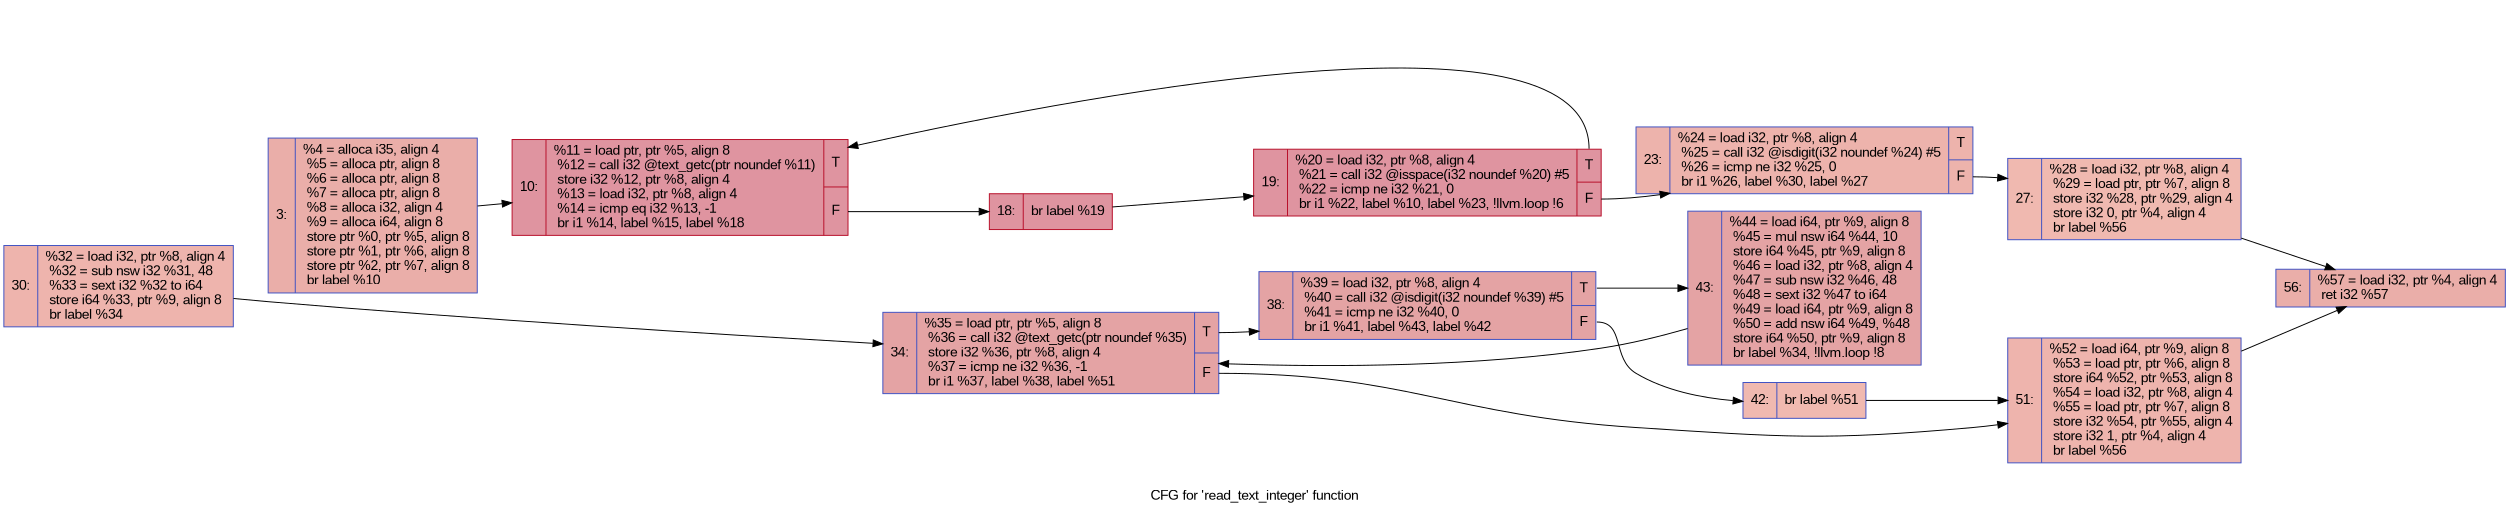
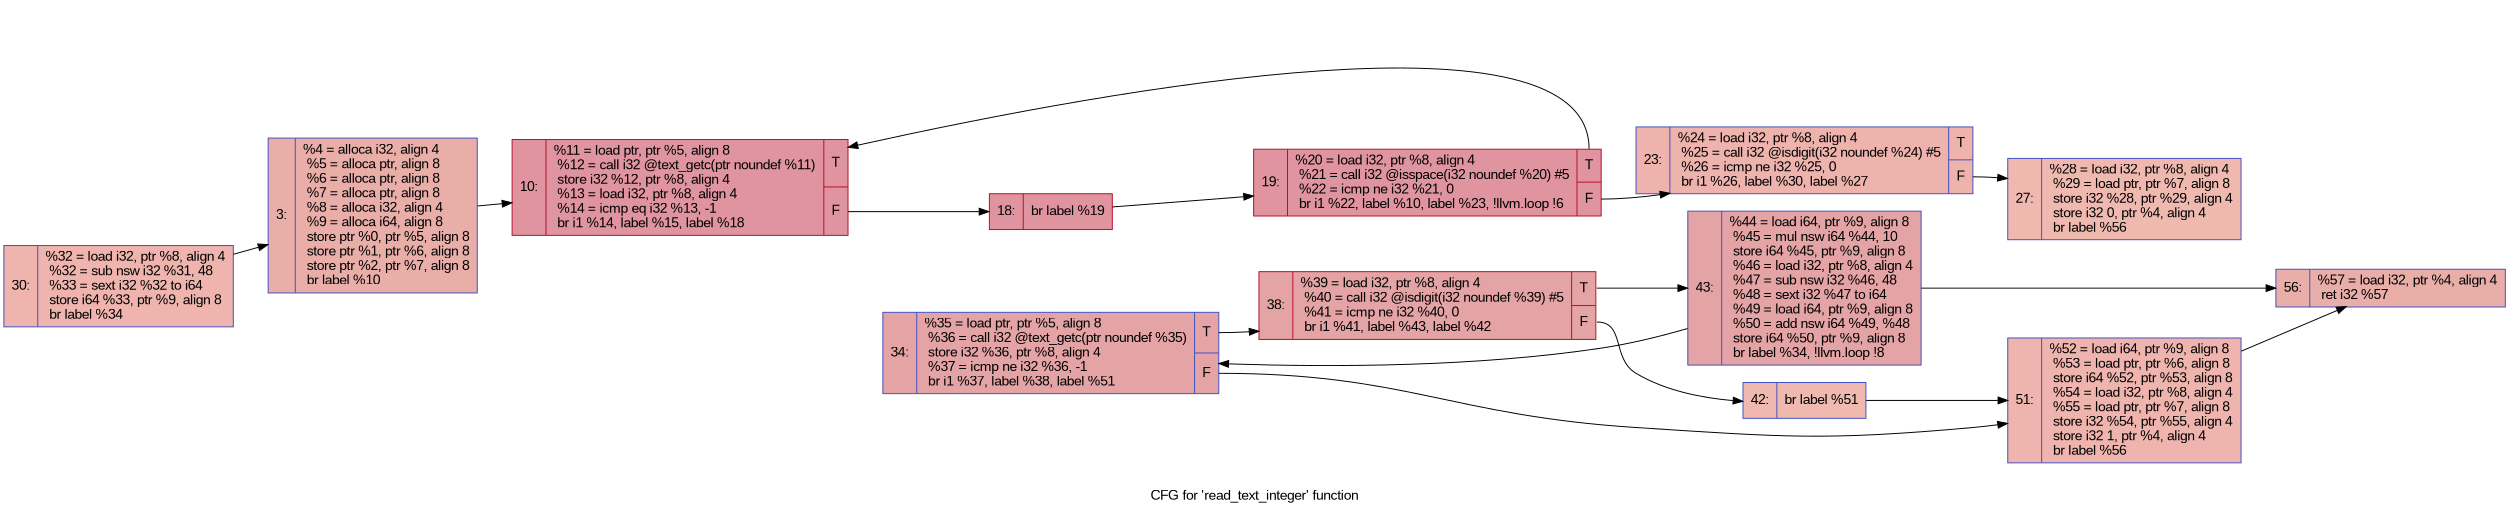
node "3:": text "%4 = alloca i35, align 4" -> "%4 = alloca i32, align 4"
edge "27:" -> "56:": now "43:" -> "56:"
node "38:": color #3d50c3ff -> #b70d28ff
edge "30:" -> "34:": now "30:" -> "3:"
